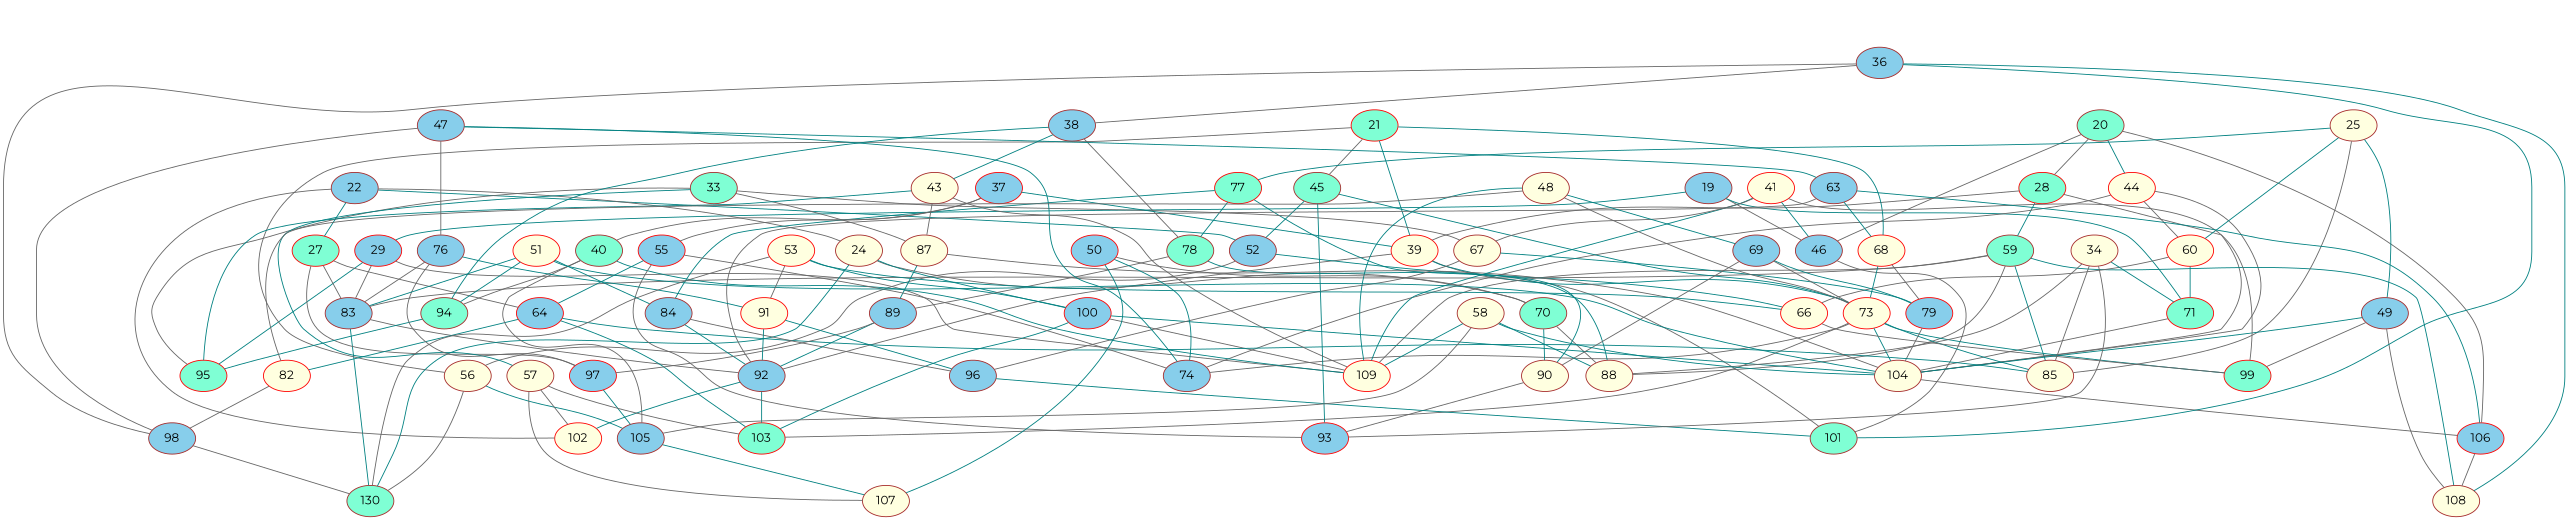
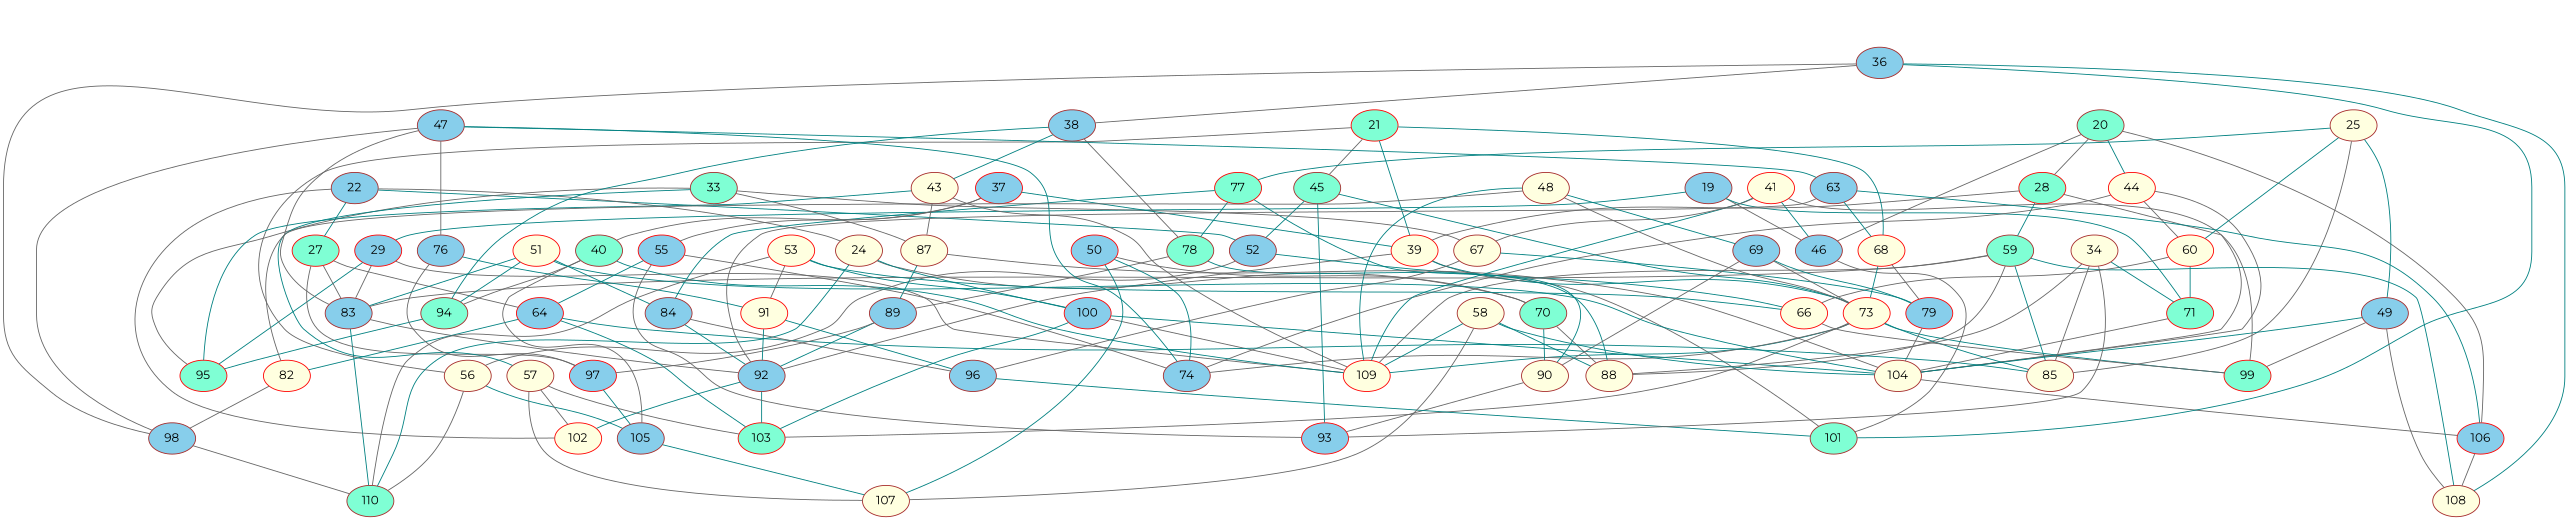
edge "76" -- "83": now "47" -- "83"
edge "73" -- "104": now "73" -- "109"
edge "58" -- "105": now "58" -- "107"
node "130": label "130" -> "110"
